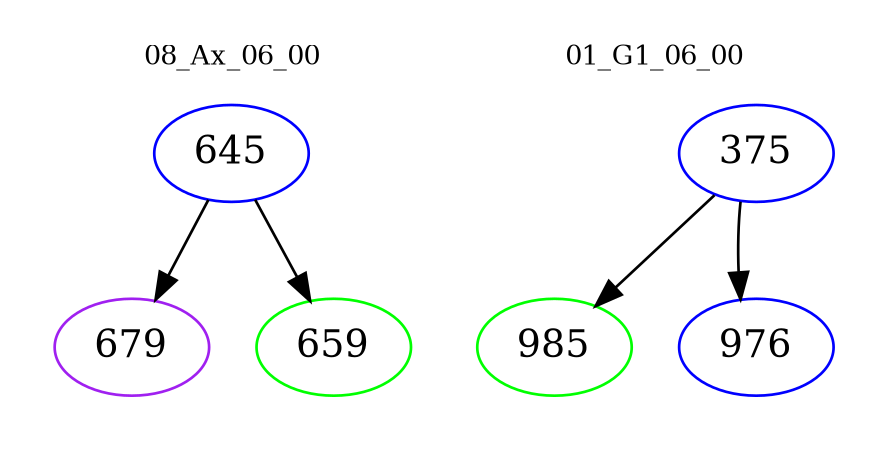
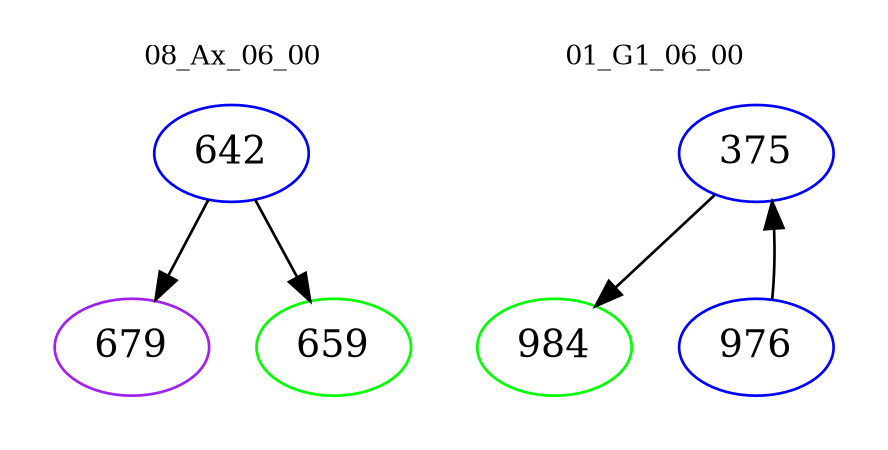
node "645": label "645" -> "642"
edge "375" -> "976": reversed
node "985": label "985" -> "984"
